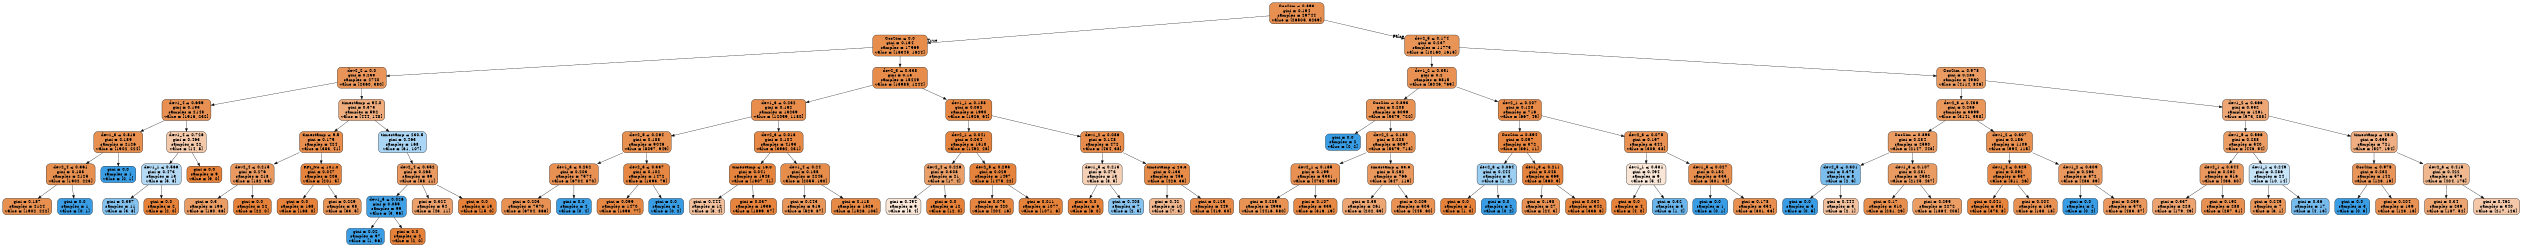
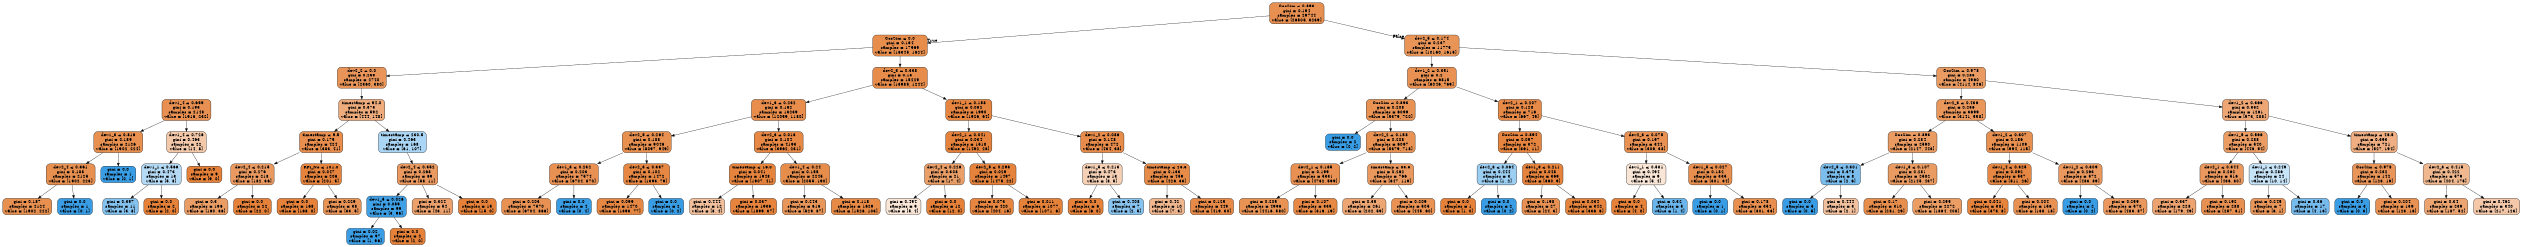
edge "dev2_2 ≤ 0.0" -> "dev1_4 ≤ 0.659": removed
